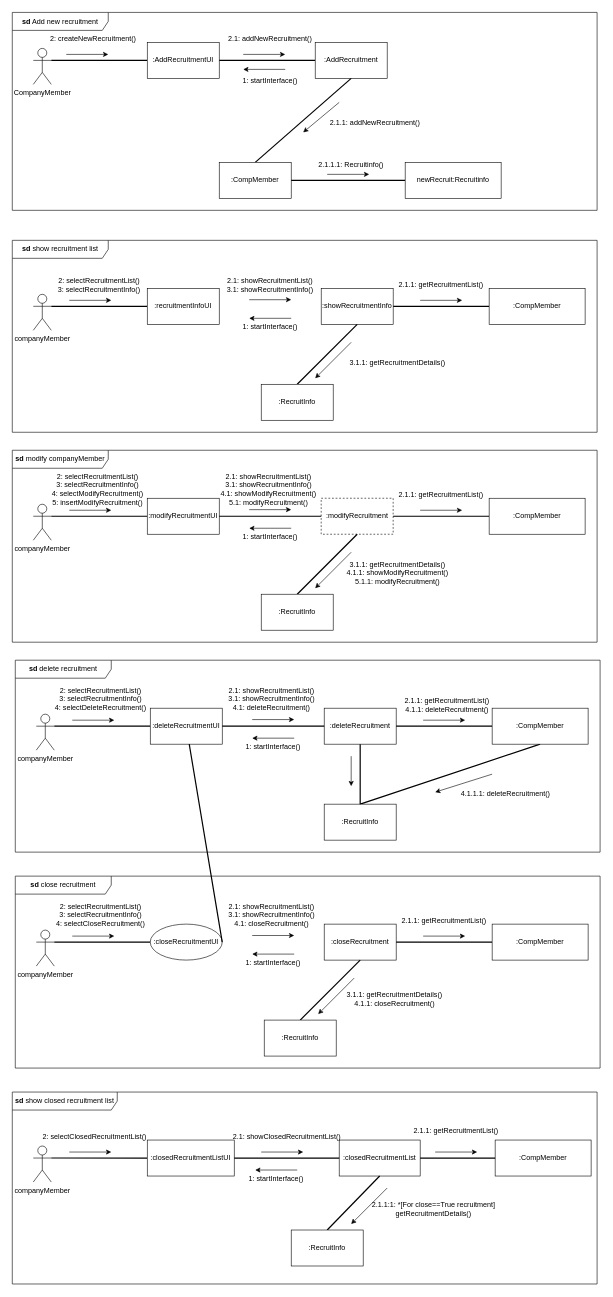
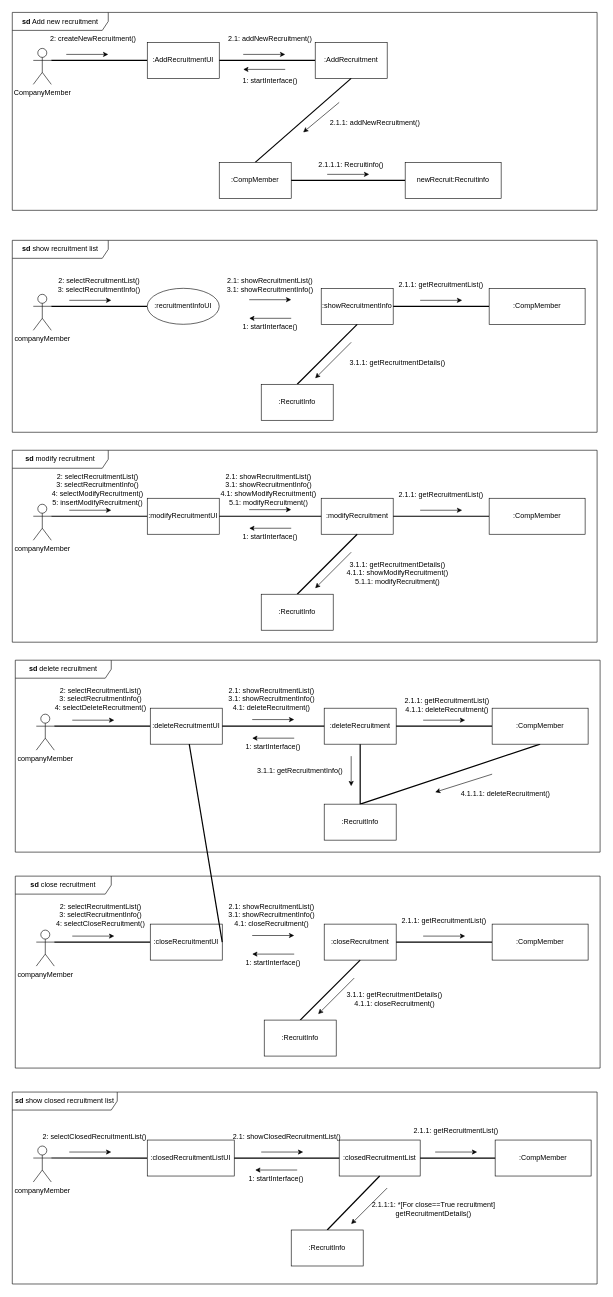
node ":recruitmentInfoUI": shape rectangle -> ellipse
node "sd modify companyMember": label "sd modify companyMember" -> "sd modify recruitment"
node ":modifyRecruitment": style dashed -> solid
node "3.1.1: getRecruitmentInfo()": added
node ":closeRecruitmentUI": shape ellipse -> rectangle
